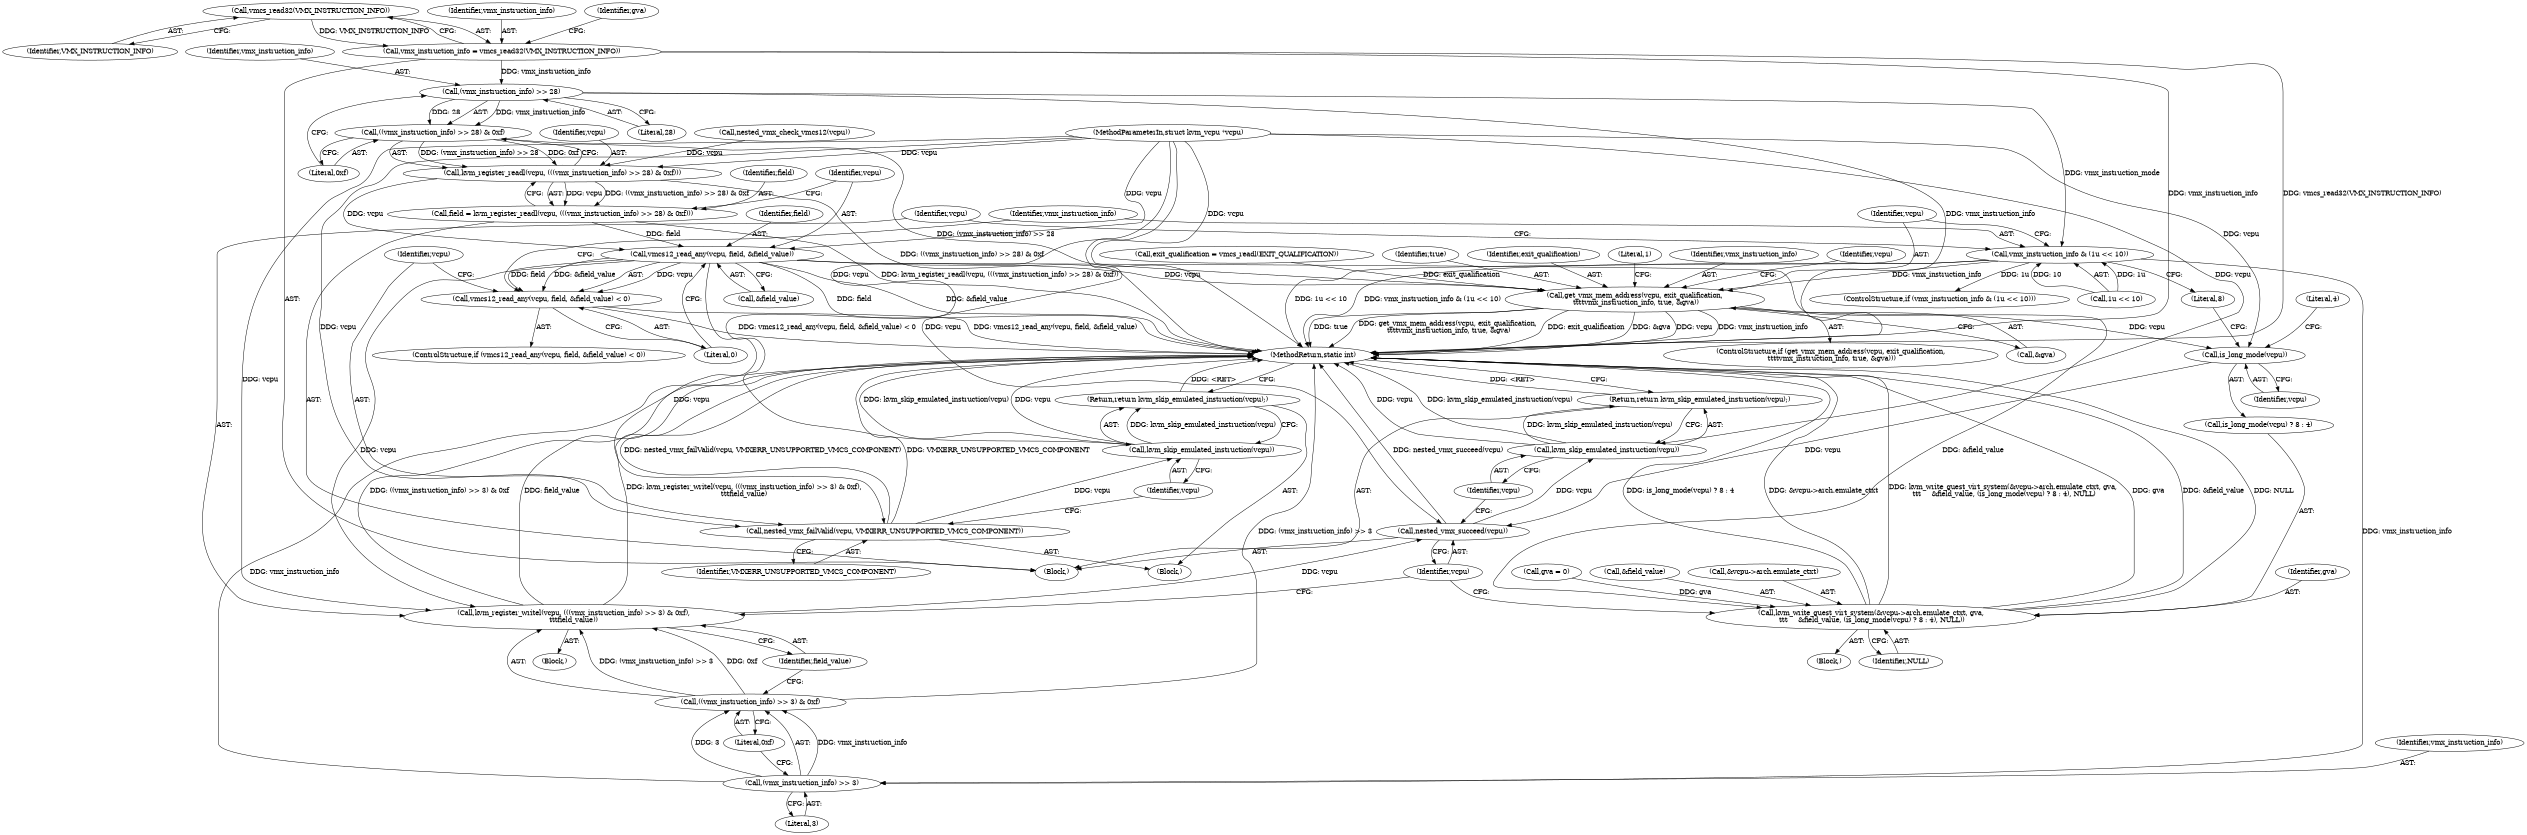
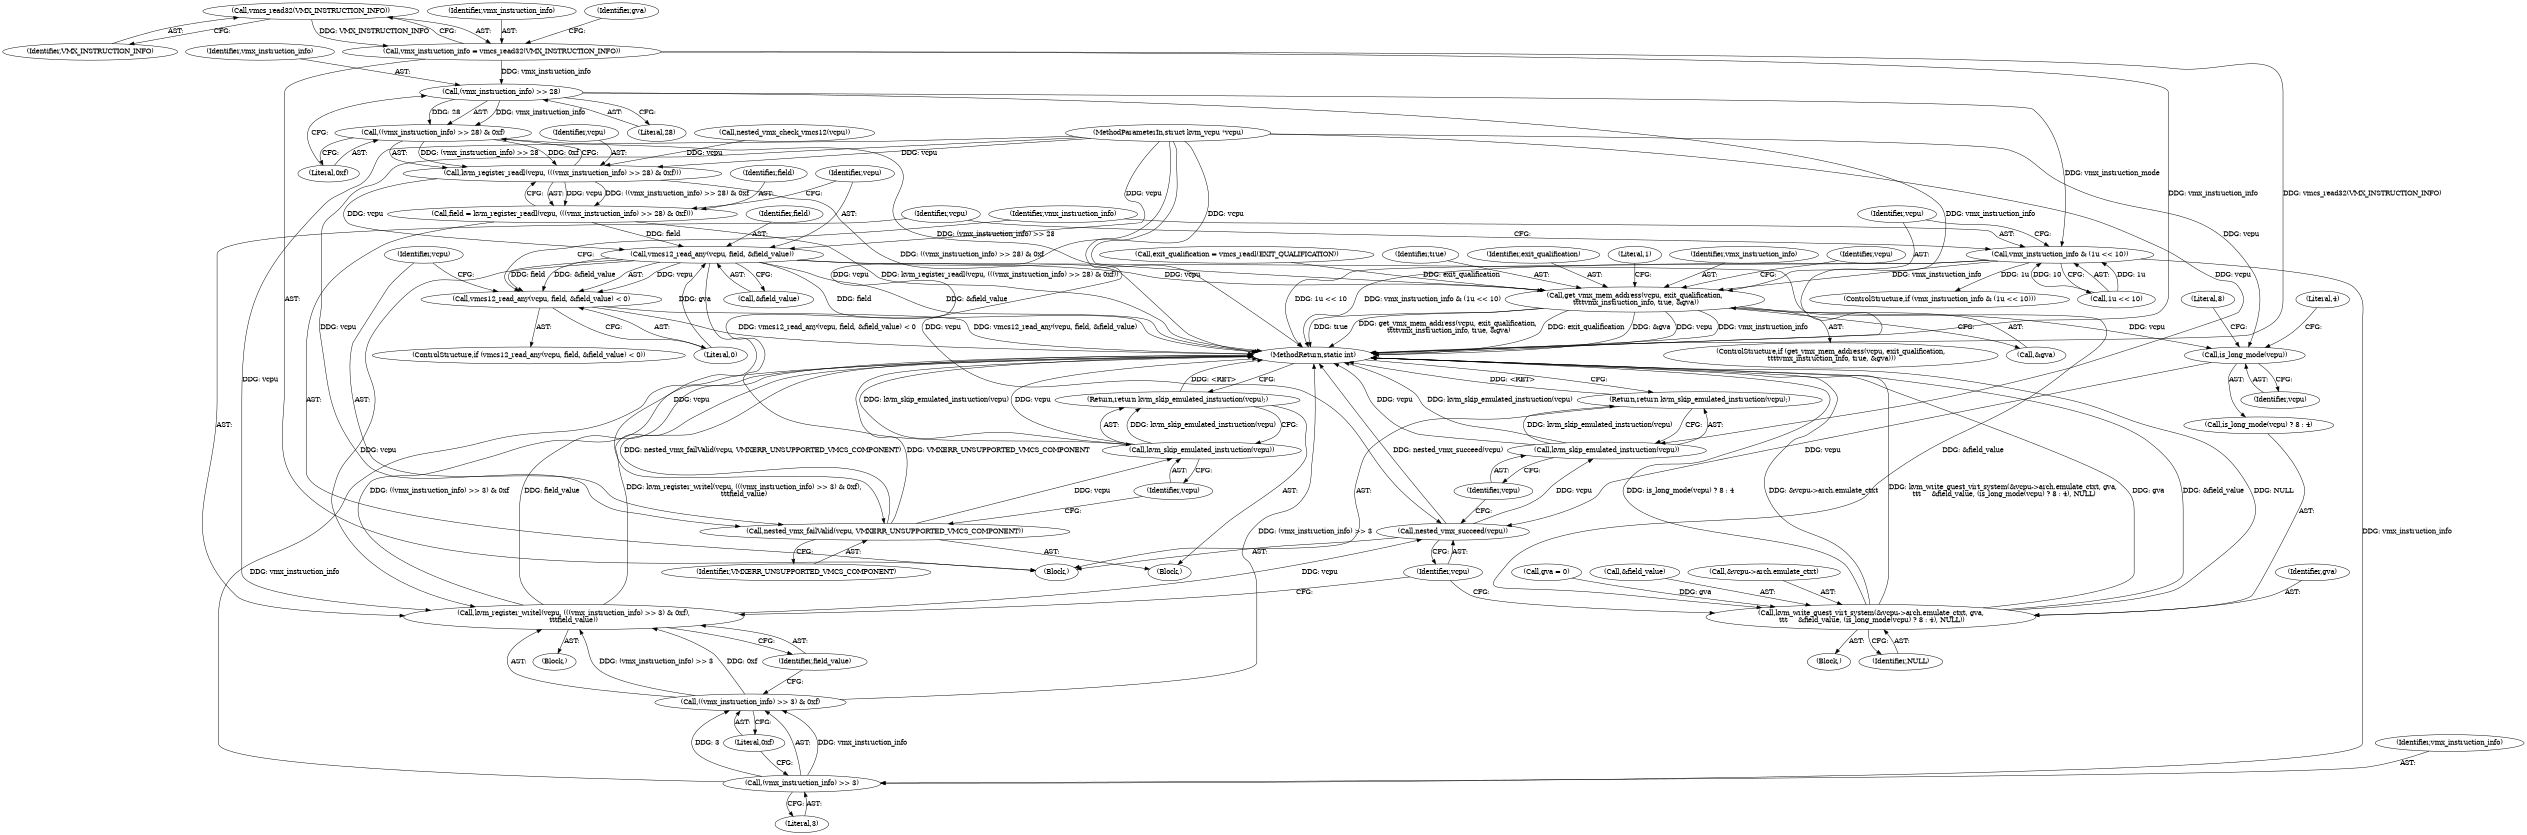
edge "(Call,vmx_instruction_info & (1u << 10))" -> "(Literal,8)": now "(Call,vmx_instruction_info & (1u << 10))" -> "(Call,1u << 10)"
edge "(Literal,0)" -> "(Call,vmcs12_read_any(vcpu, field, &field_value))": label "CFG: " -> "DDG: gva"
